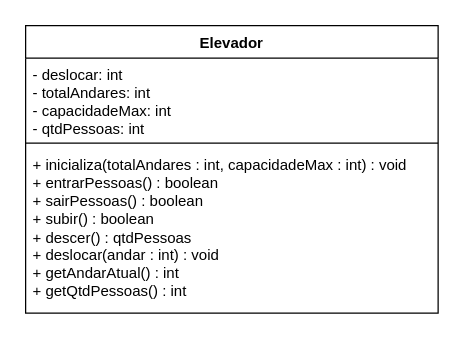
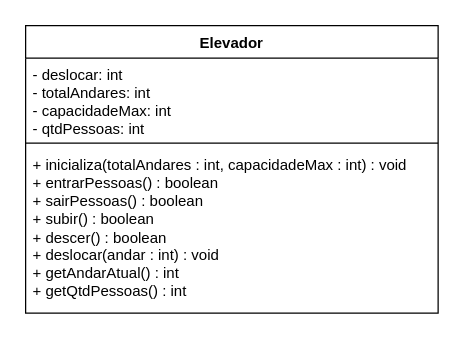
node "+ inicializa(totalAndares : int, capacidadeMax : int) : void + entrarPessoas() : boolean + sairPessoas() : boolean + subir() : boolean + descer() : qtdPessoas + deslocar(andar : int) : void + getAndarAtual() : int + getQtdPessoas() : int": label "+ inicializa(totalAndares : int, capacidadeMax : int) : void + entrarPessoas() : boolean + sairPessoas() : boolean + subir() : boolean + descer() : qtdPessoas + deslocar(andar : int) : void + getAndarAtual() : int + getQtdPessoas() : int" -> "+ inicializa(totalAndares : int, capacidadeMax : int) : void + entrarPessoas() : boolean + sairPessoas() : boolean + subir() : boolean + descer() : boolean + deslocar(andar : int) : void + getAndarAtual() : int + getQtdPessoas() : int"
